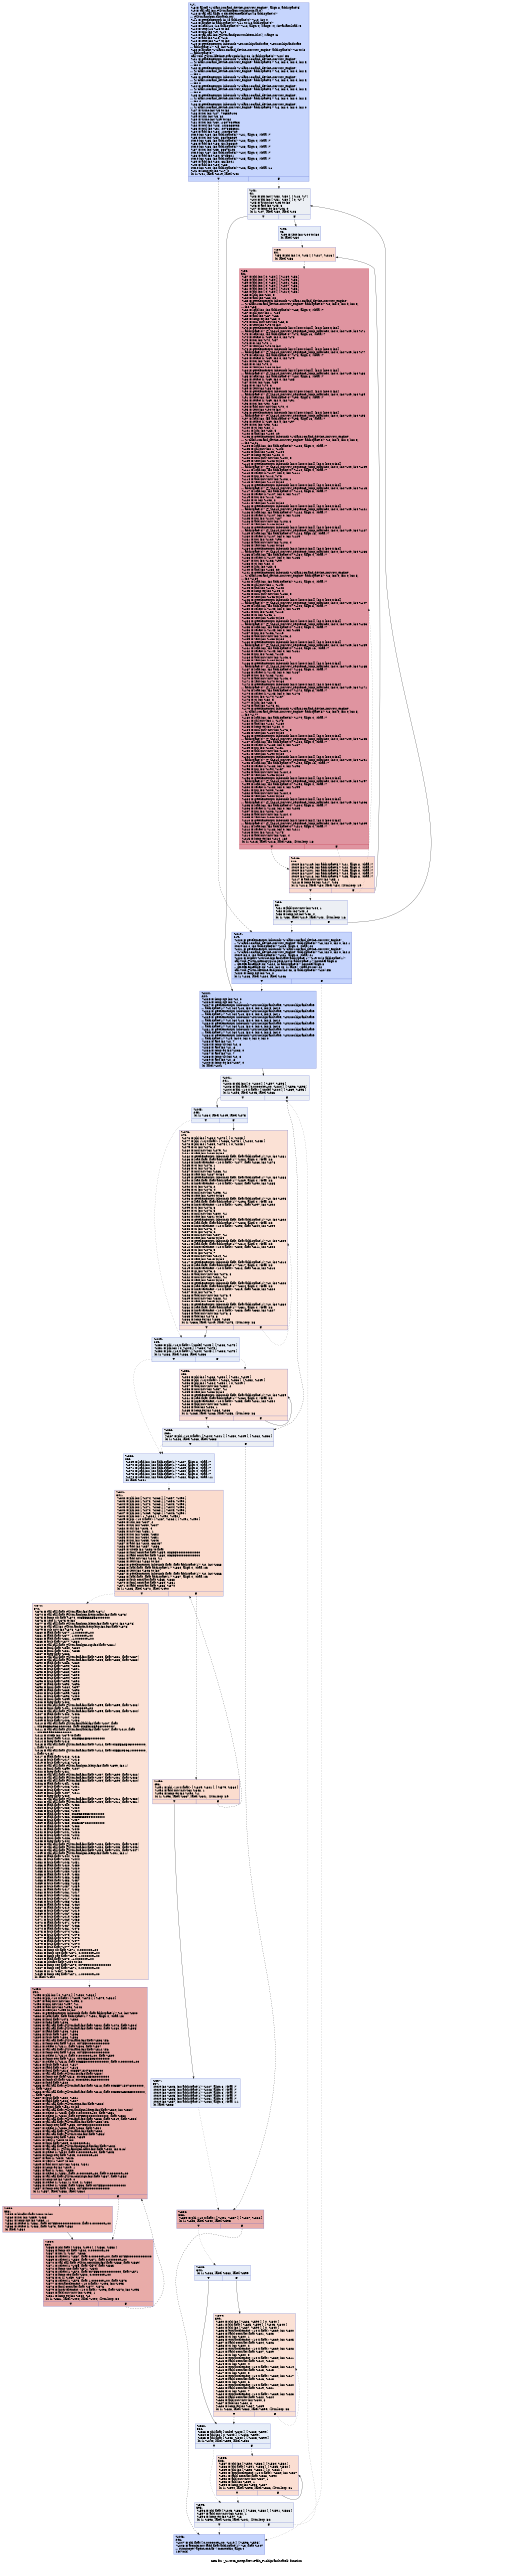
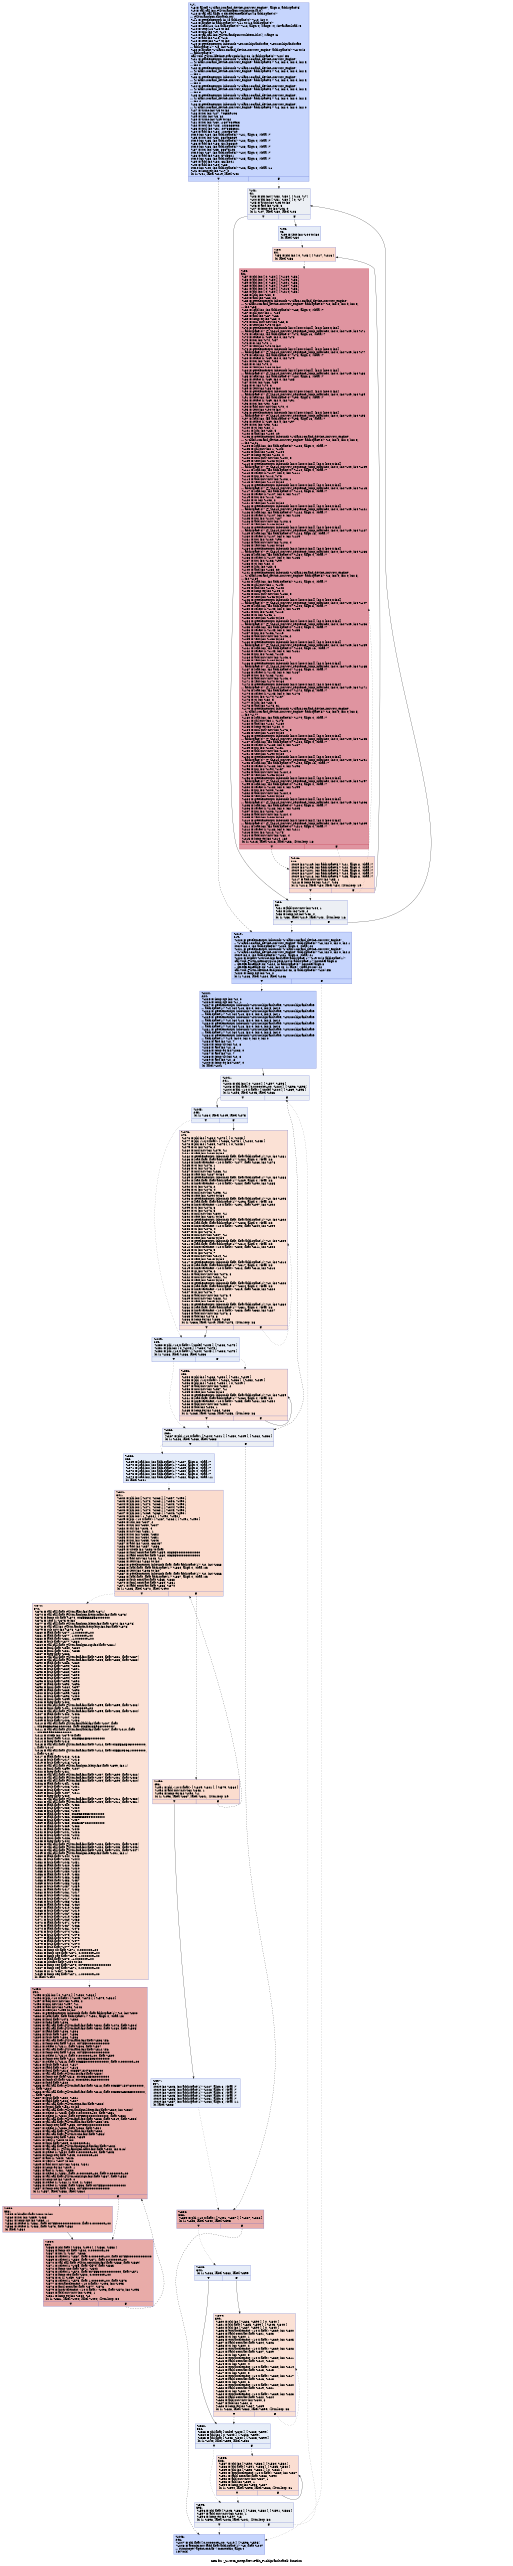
edge "%42:" -> "%224:": now "%42:" -> "%50:"
edge "%249:" -> "%268:": now "%249:" -> "%266:"
